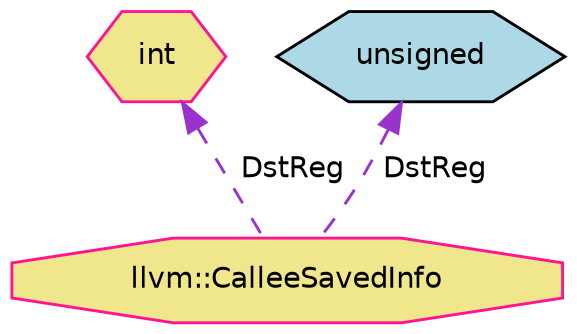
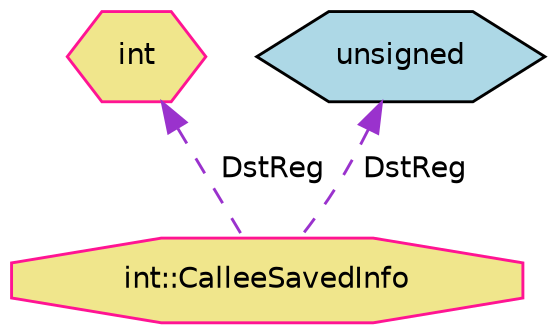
node "llvm::CalleeSavedInfo": label "llvm::CalleeSavedInfo" -> "int::CalleeSavedInfo"
